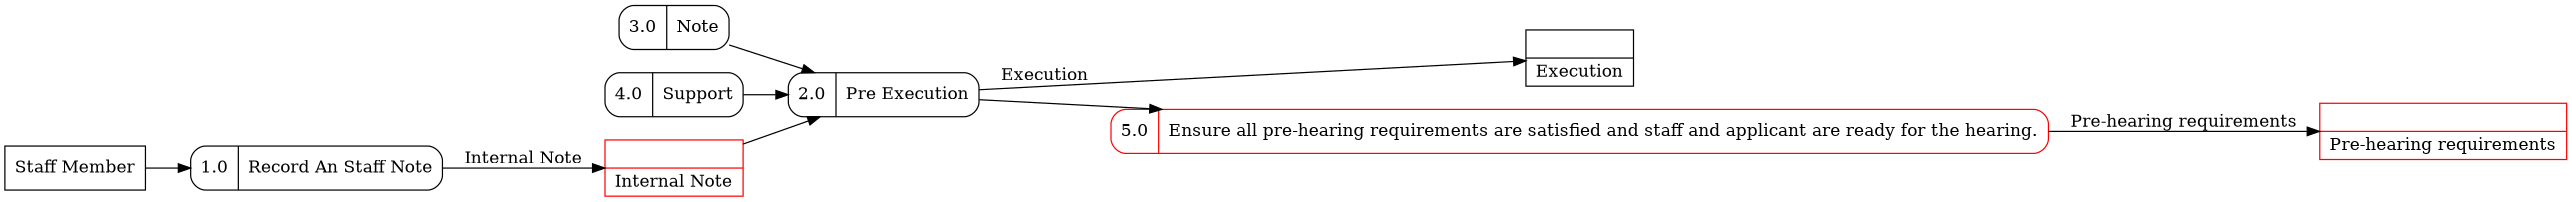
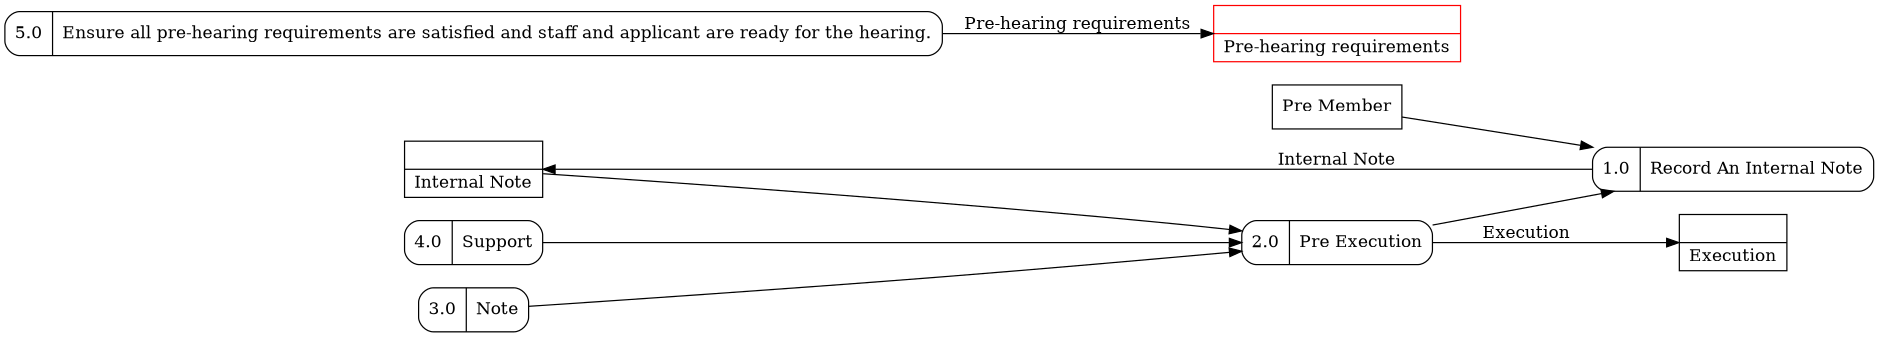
edge "2.0" -> "5.0": now "2.0" -> "1.0"
node "5.0": color red -> black
node "1.0": text "Record An Staff Note" -> "Record An Internal Note"
node "Staff Member": label "Staff Member" -> "Pre Member"
node "Internal Note": color red -> black
